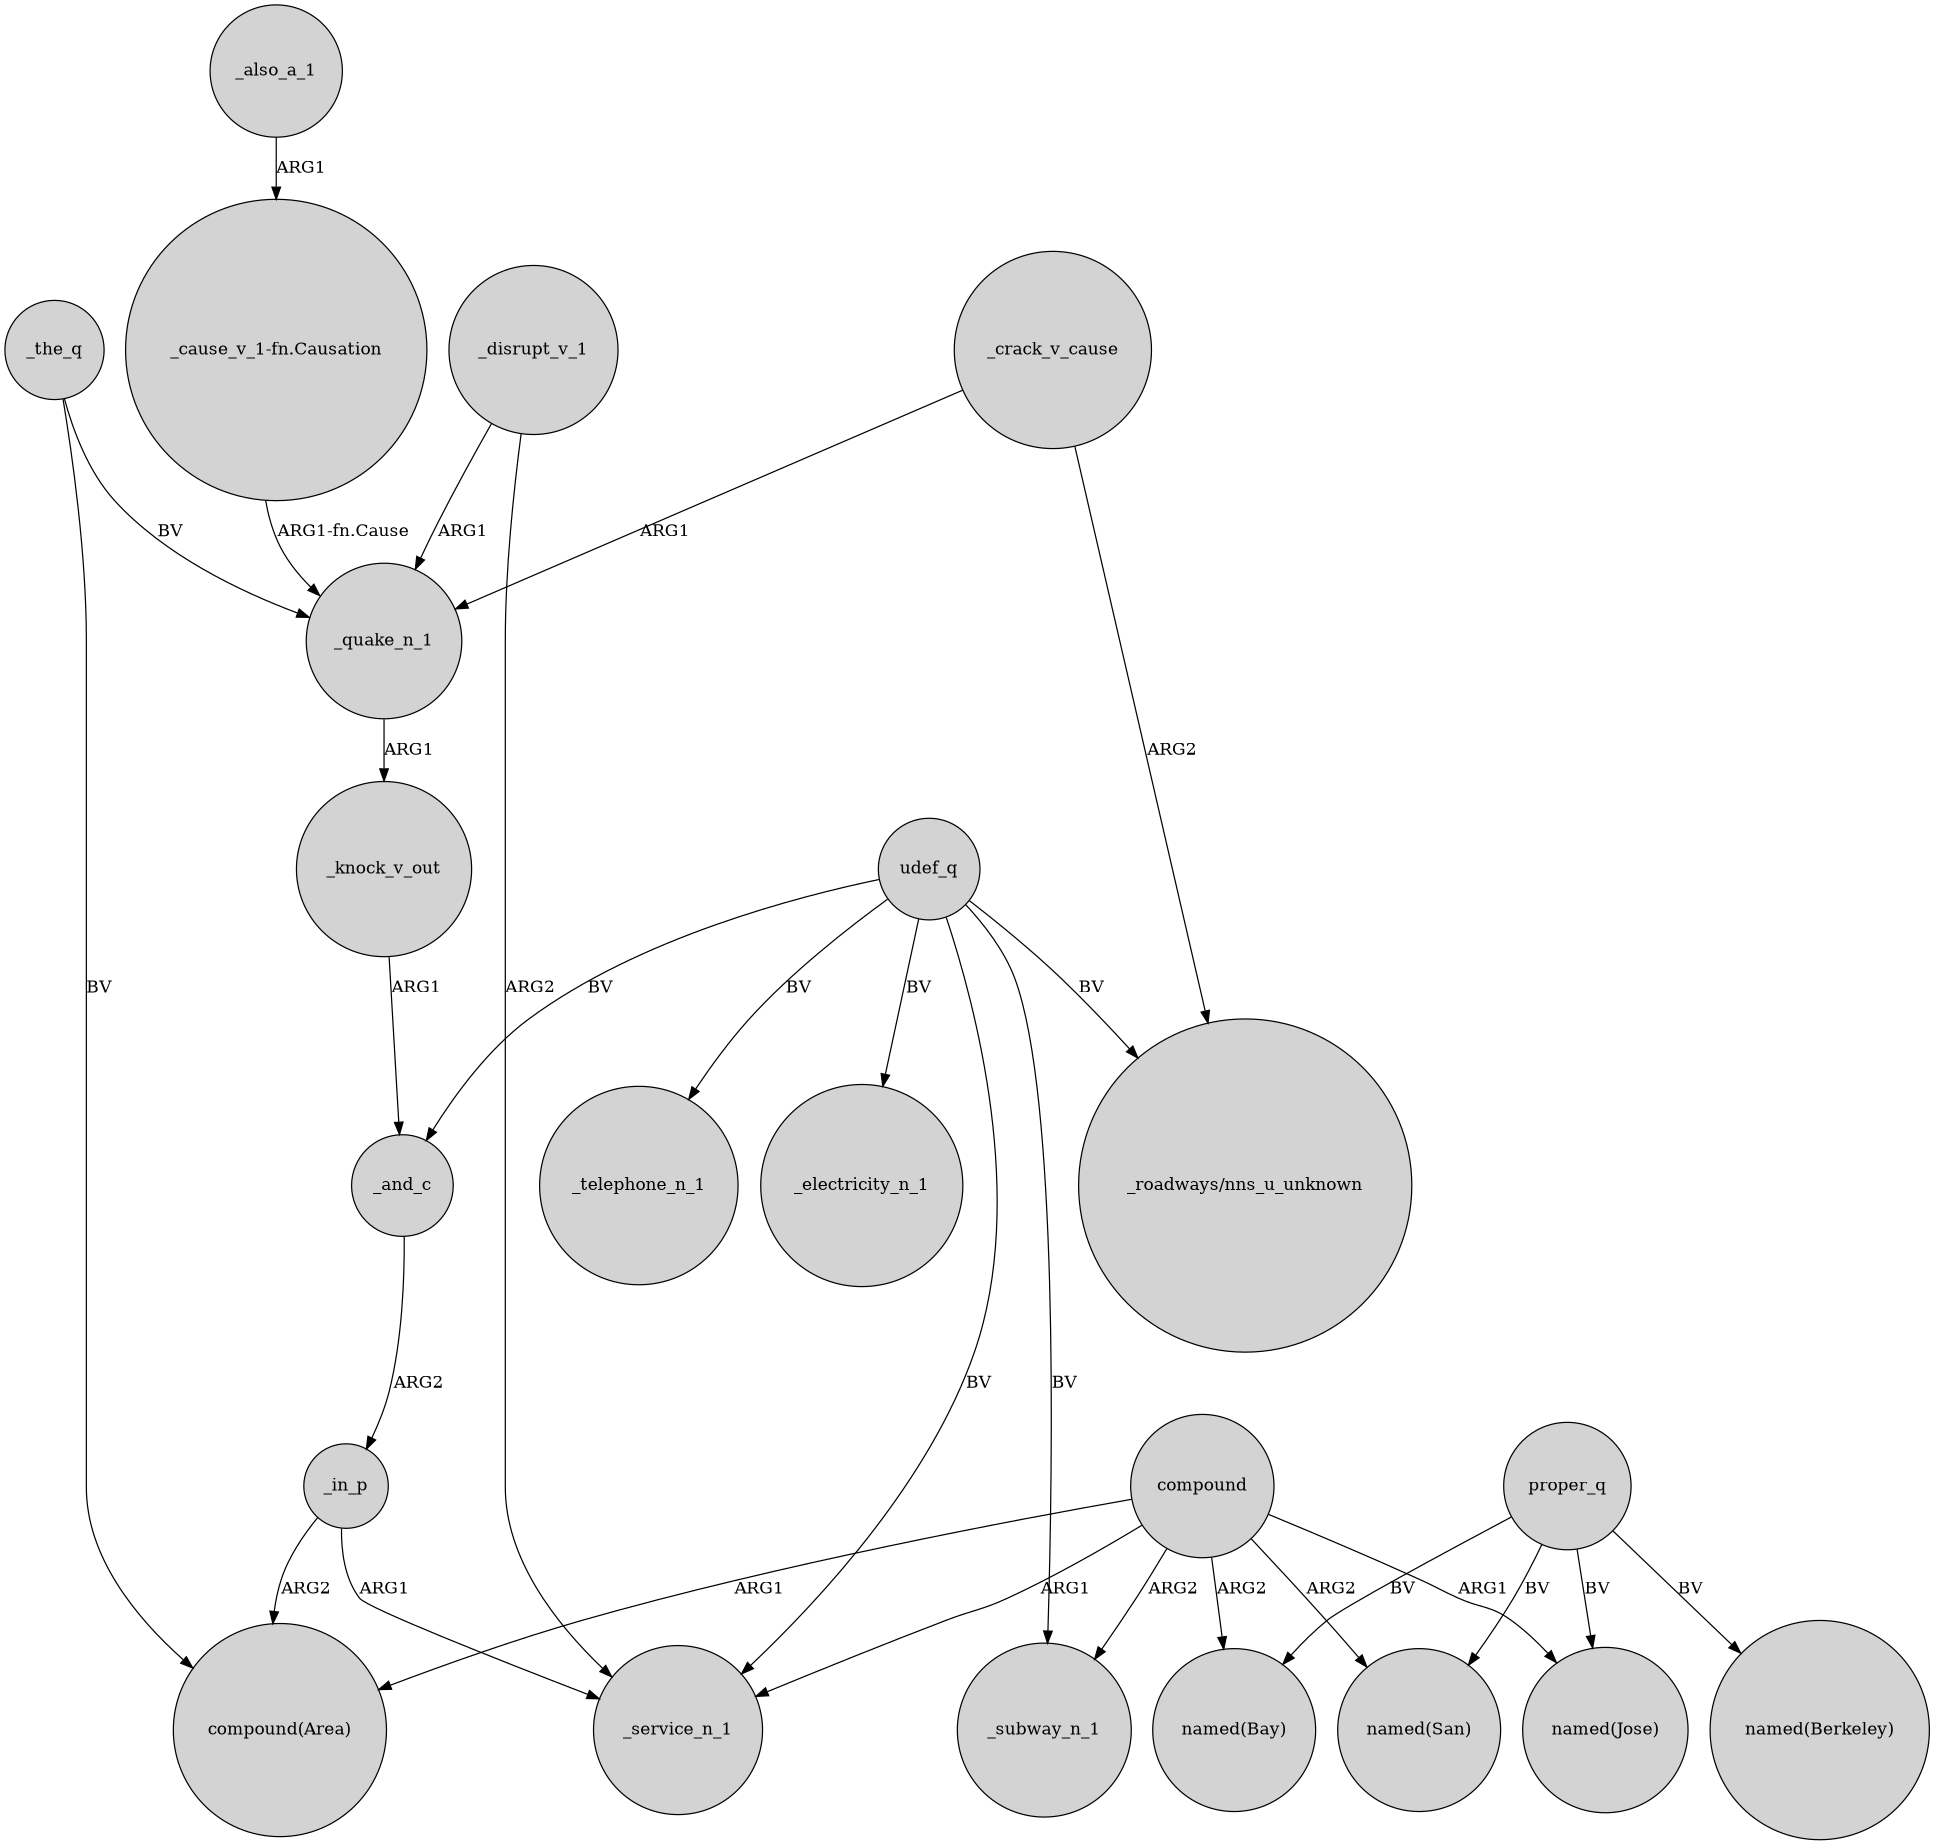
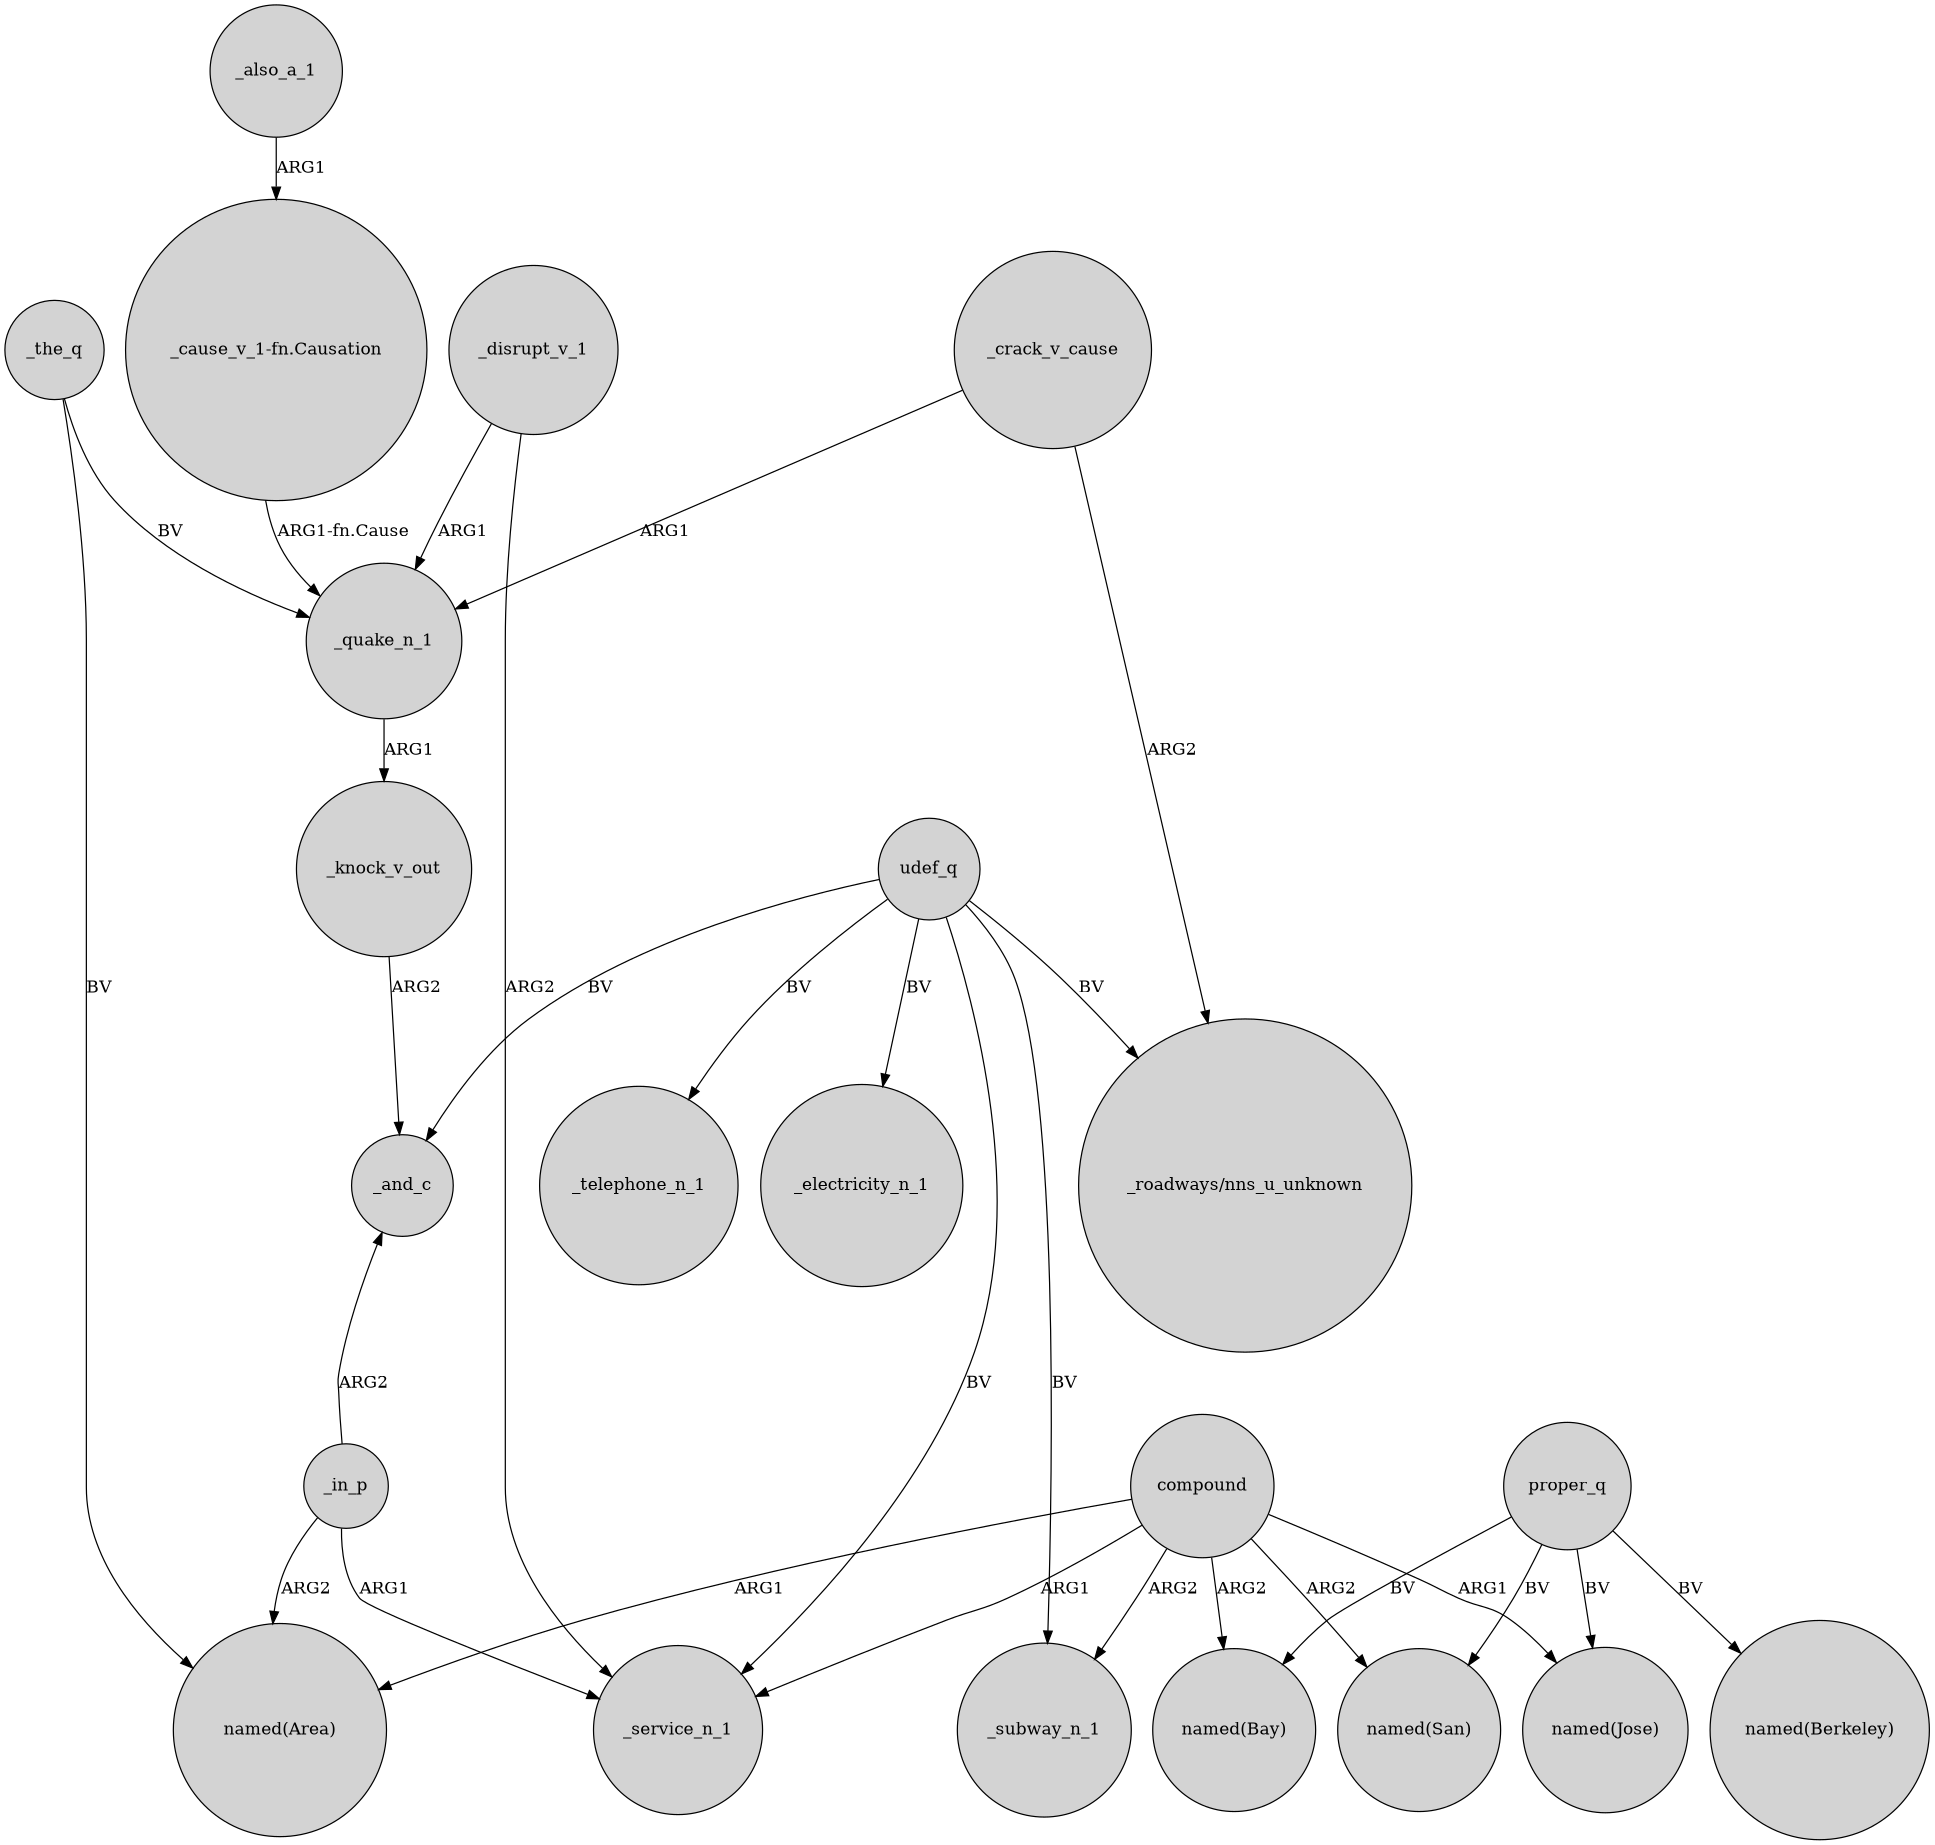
edge "_knock_v_out" -> "_and_c": label "ARG1" -> "ARG2"
edge "_and_c" -> "_in_p": reversed
node "compound(Area)": label "compound(Area)" -> "named(Area)"
